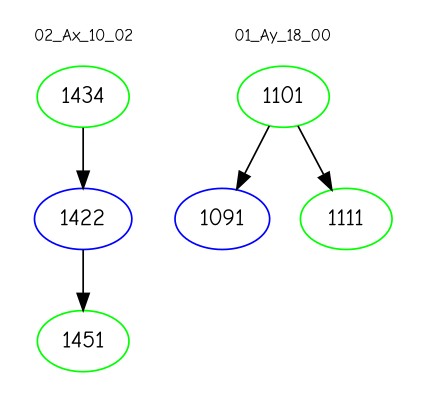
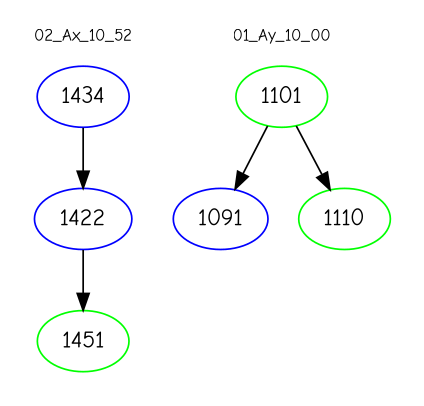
cluster "02_Ax_10_02": label "02_Ax_10_02" -> "02_Ax_10_52"
cluster "01_Ay_18_00": label "01_Ay_18_00" -> "01_Ay_10_00"
node "1434": color green -> blue
node "1111": label "1111" -> "1110"
